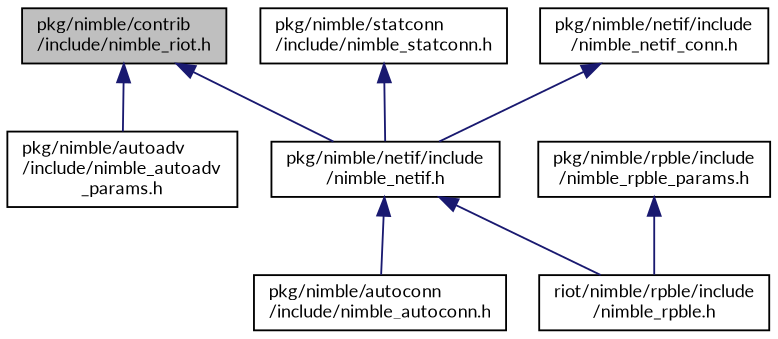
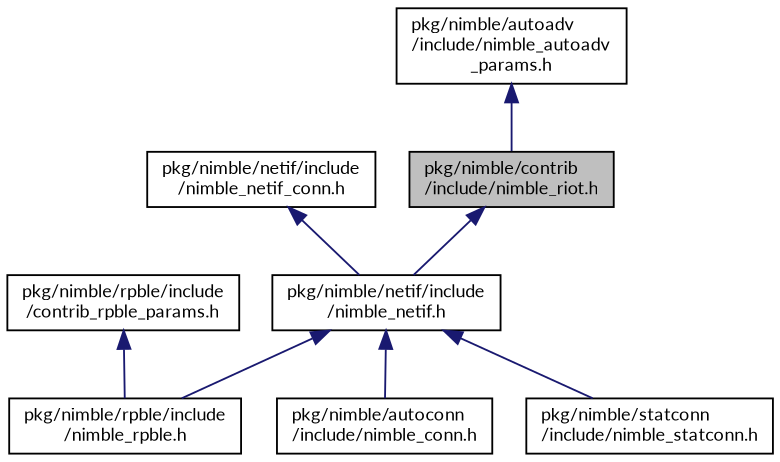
edge "pkg/nimble/autoadv /include/nimble_autoadv _params.h" -> "pkg/nimble/contrib /include/nimble_riot.h": reversed
edge "pkg/nimble/netif/include /nimble_netif.h" -> "pkg/nimble/statconn /include/nimble_statconn.h": reversed
node "pkg/nimble/rpble/include /nimble_rpble_params.h": label "pkg/nimble/rpble/include /nimble_rpble_params.h" -> "pkg/nimble/rpble/include /contrib_rpble_params.h"
node "pkg/nimble/autoconn /include/nimble_autoconn.h": label "pkg/nimble/autoconn /include/nimble_autoconn.h" -> "pkg/nimble/autoconn /include/nimble_conn.h"
node "riot/nimble/rpble/include /nimble_rpble.h": label "riot/nimble/rpble/include /nimble_rpble.h" -> "pkg/nimble/rpble/include /nimble_rpble.h"
